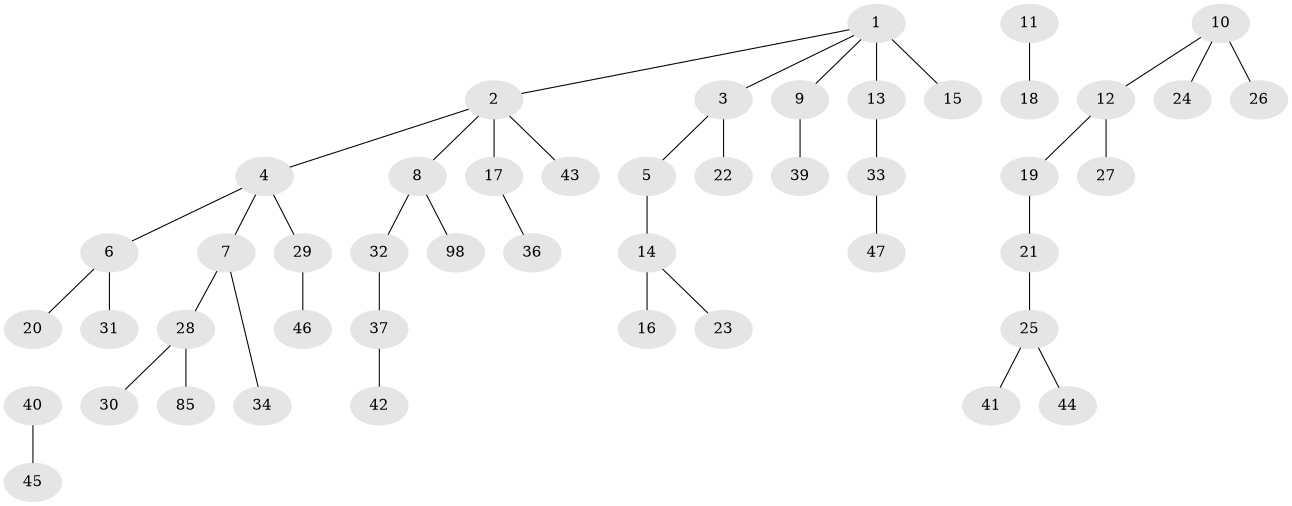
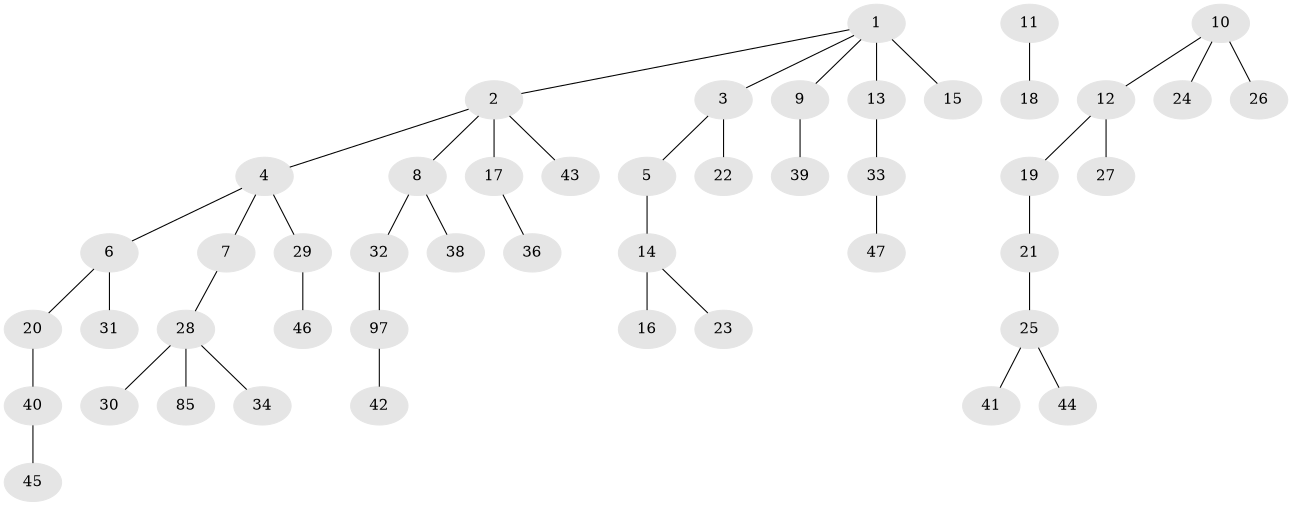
node "98": label "98" -> "38"
edge "7" -- "34": now "28" -- "34"
node "37": label "37" -> "97"
edge "20" -- "40": added
